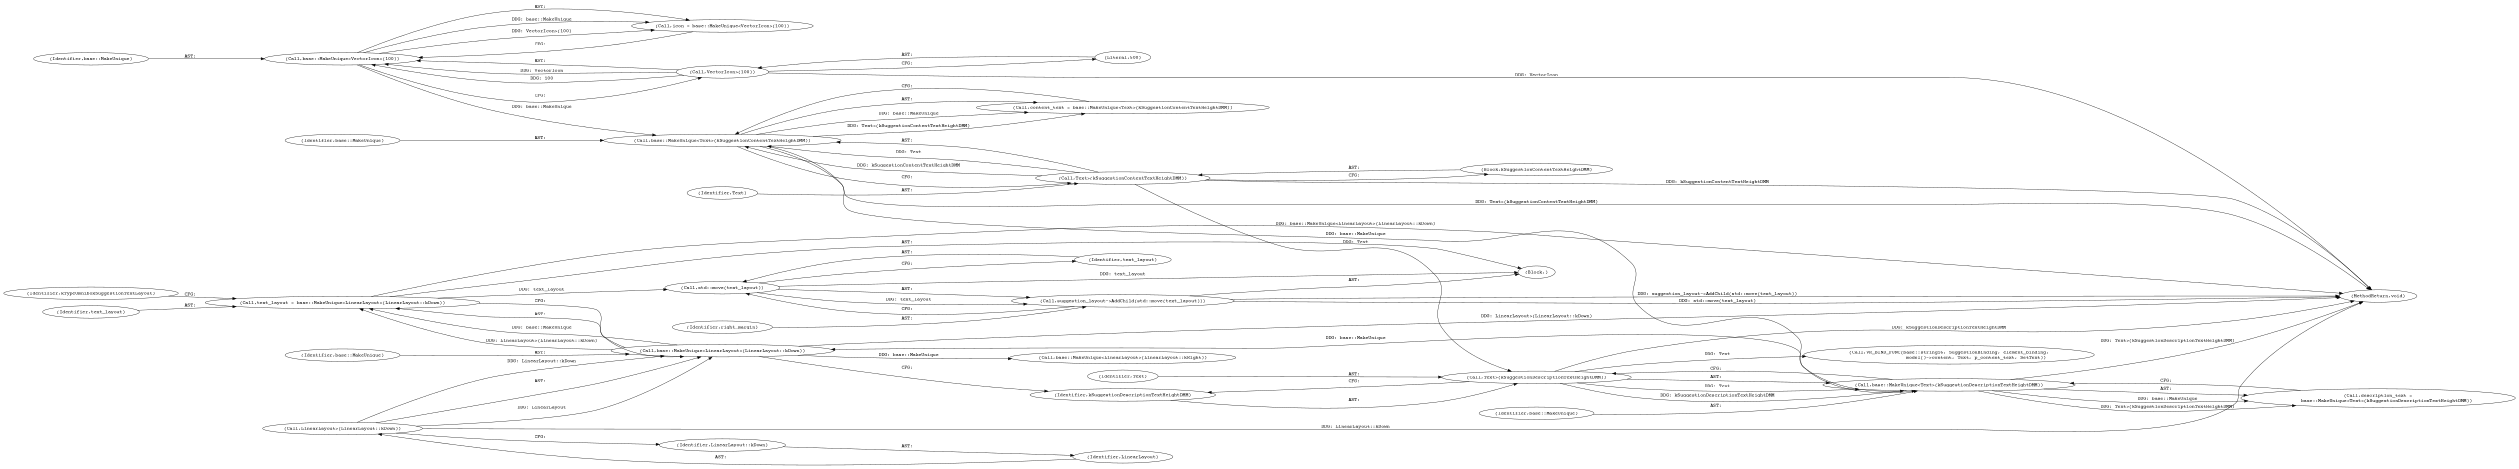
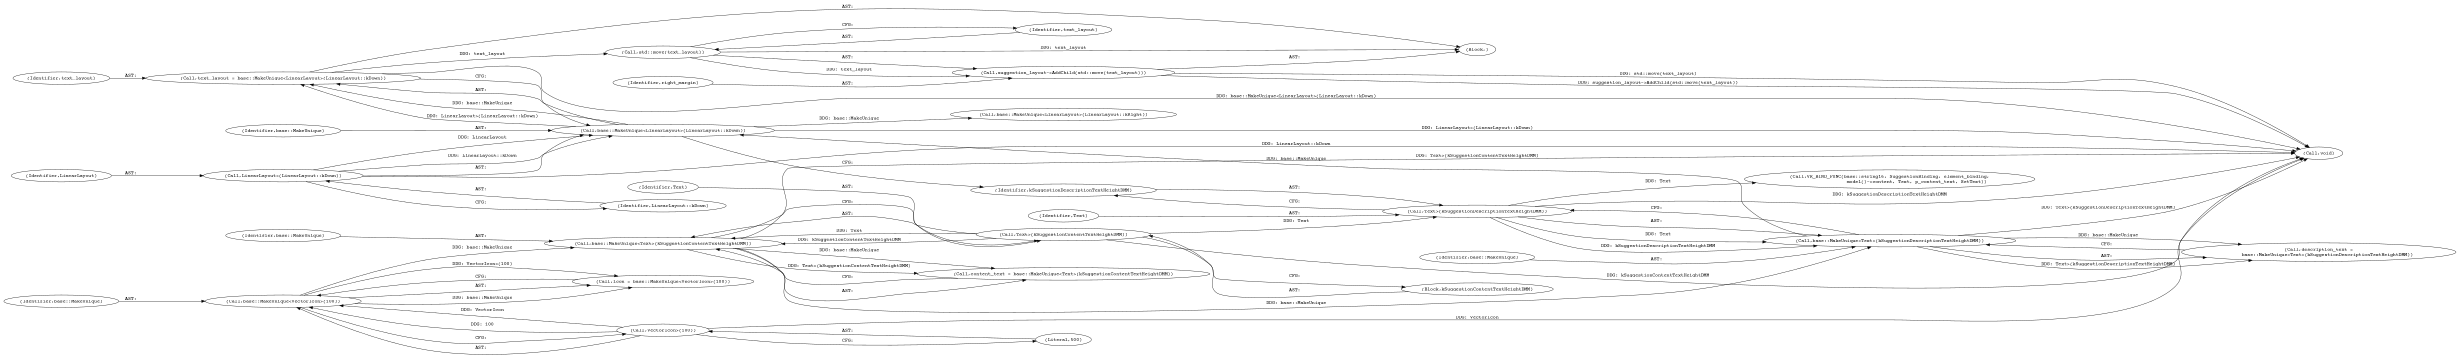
node "(Identifier,kTypeOmniboxSuggestionTextLayout)": removed
node "(MethodReturn,void)": label "(MethodReturn,void)" -> "(Call,void)"
edge "(Call,suggestion_layout->AddChild(std::move(text_layout)))" -> "(Call,std::move(text_layout))": removed, label "CFG:"
edge "(Identifier,LinearLayout::kDown)" -> "(Identifier,LinearLayout)": now "(Identifier,LinearLayout::kDown)" -> "(Call,LinearLayout>(LinearLayout::kDown))"
